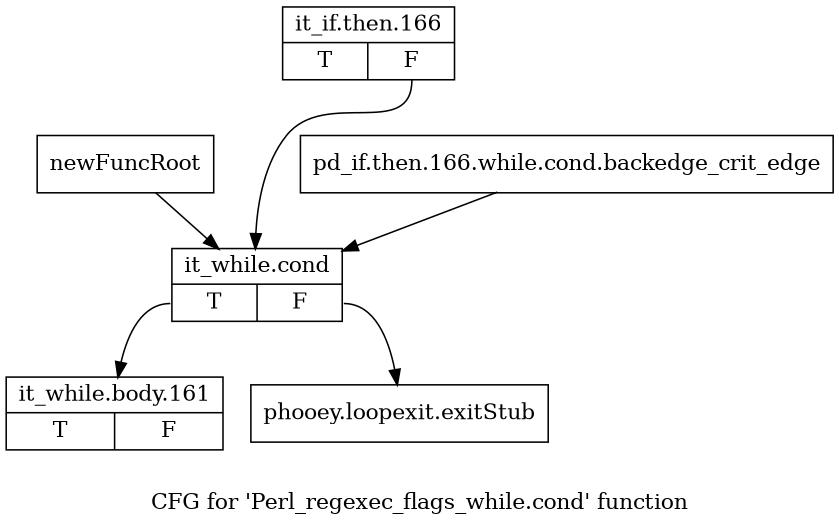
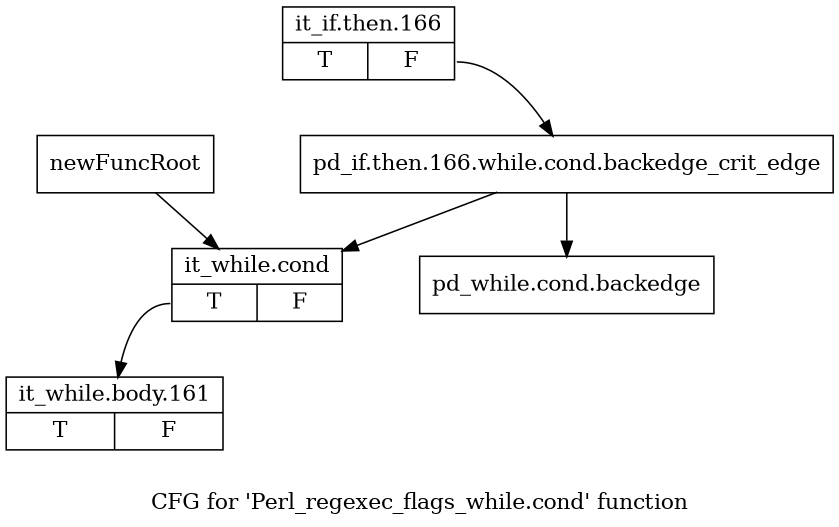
edge "it_if.then.166" -> "it_while.cond": now "it_if.then.166" -> "pd_if.then.166.while.cond.backedge_crit_edge"
node "pd_while.cond.backedge": added
node "phooey.loopexit.exitStub": removed
